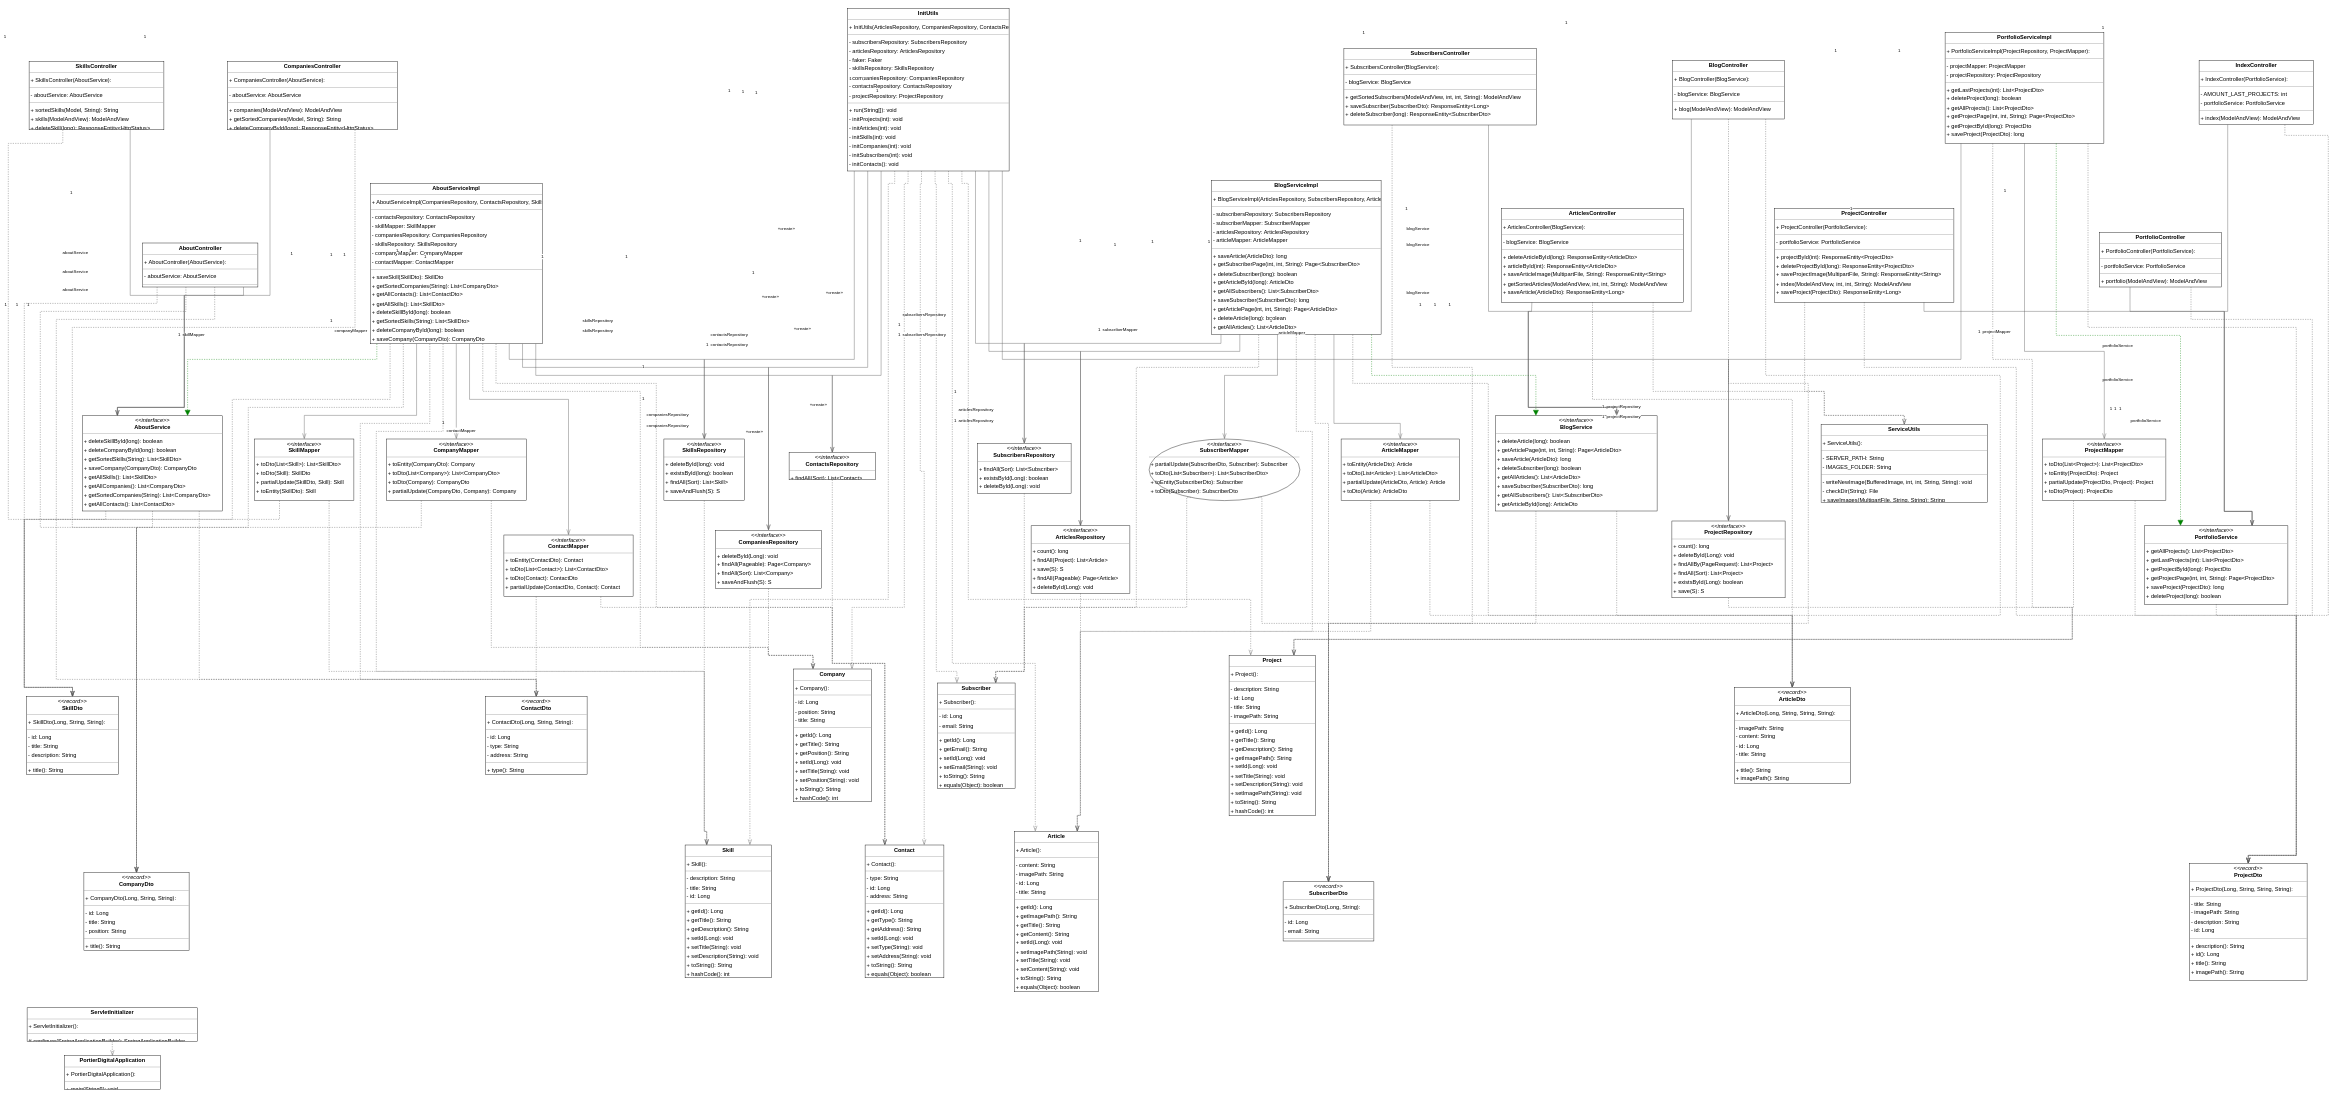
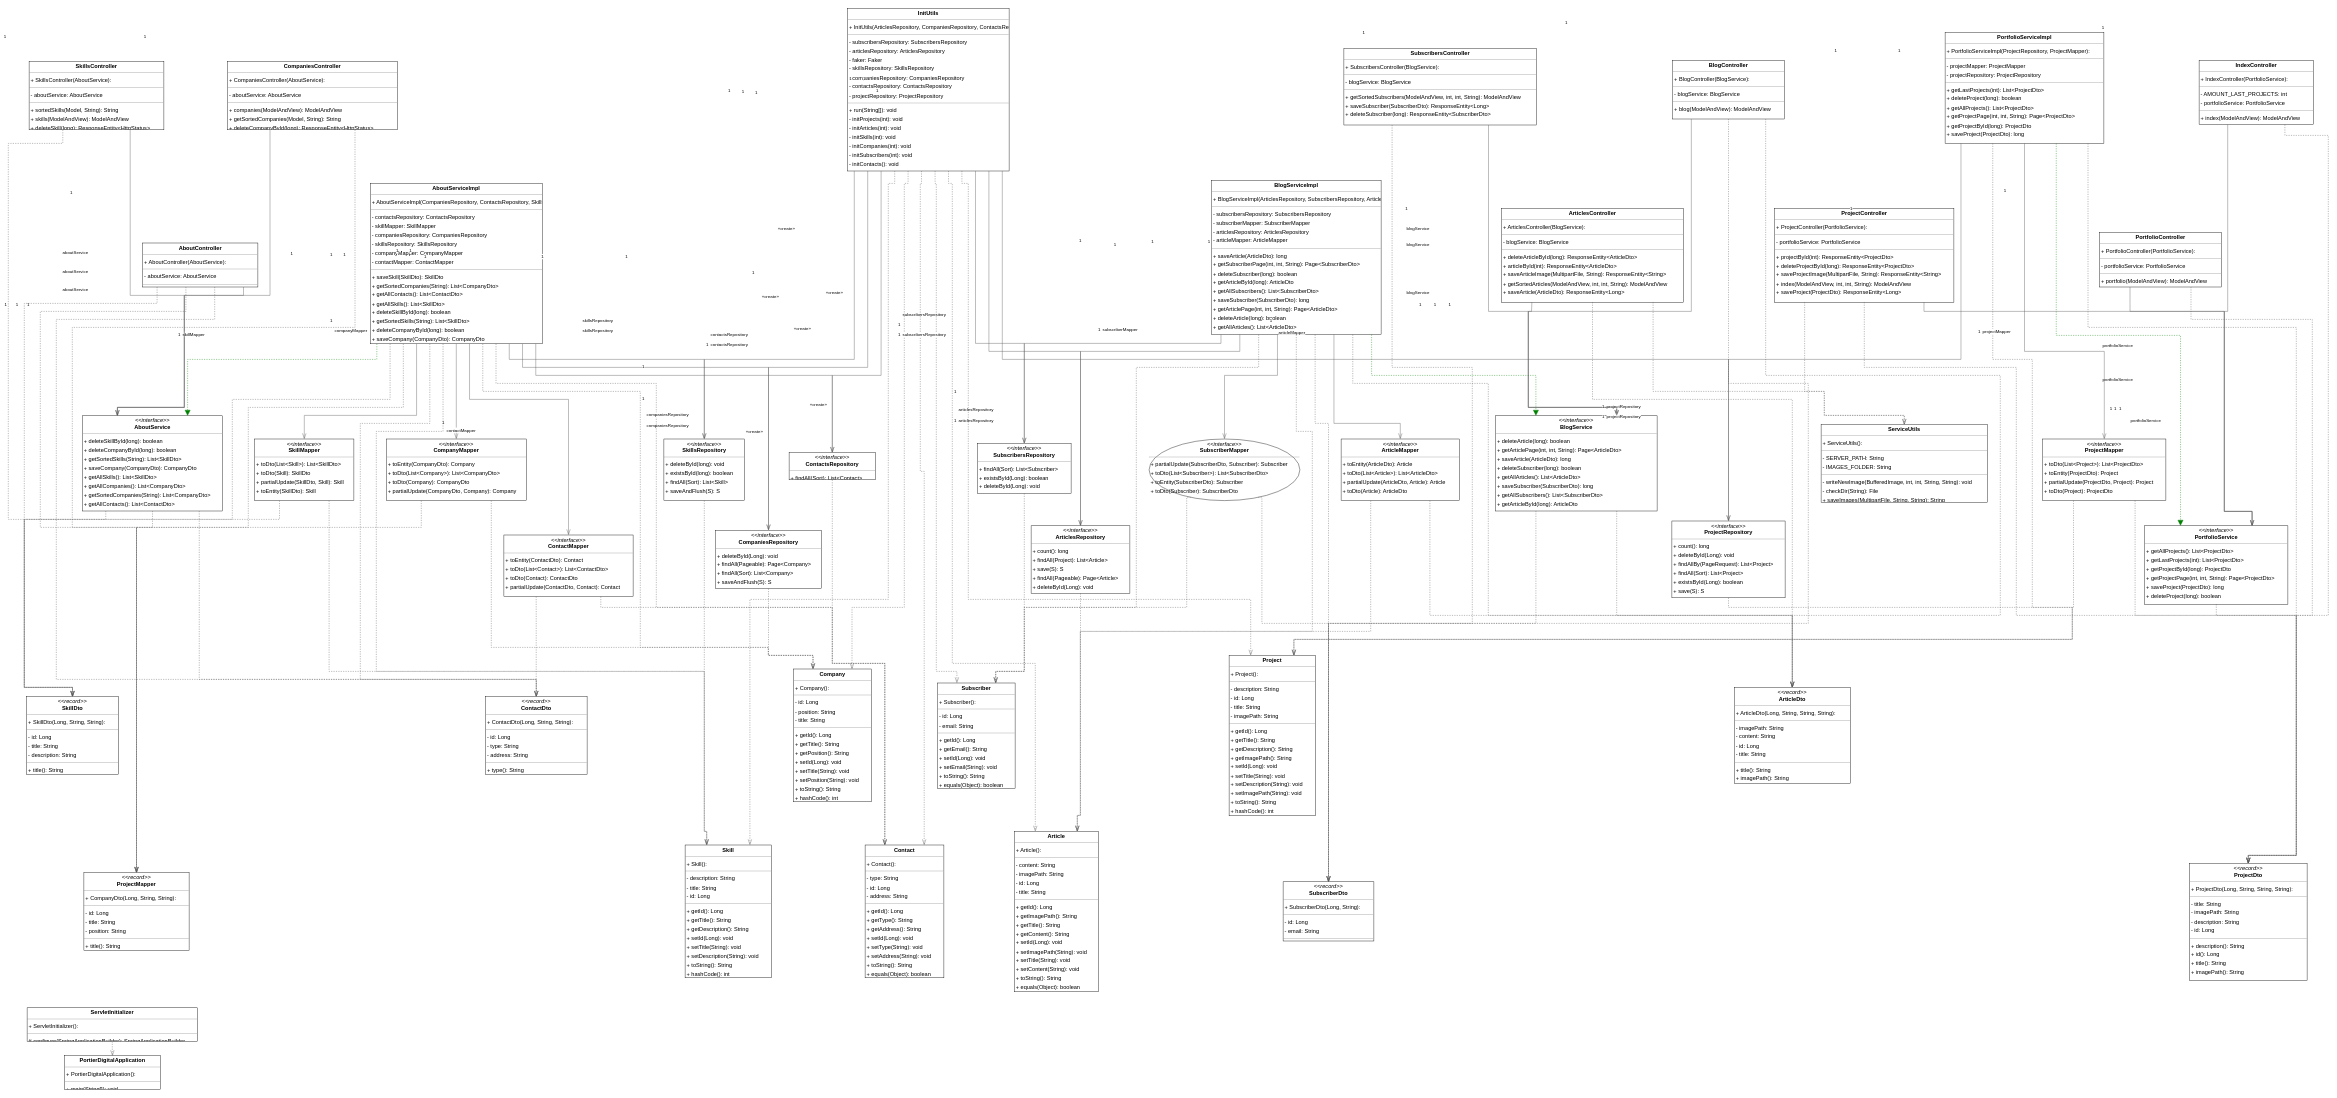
node "<<record>> CompanyDto + CompanyDto(Long, String, String): - id: Long - title: String - position: String + title(): String + position(): String + id(): Long": label "<<record>> CompanyDto + CompanyDto(Long, String, String): - id: Long - title: String - position: String + title(): String + position(): String + id(): Long" -> "<<record>> ProjectMapper + CompanyDto(Long, String, String): - id: Long - title: String - position: String + title(): String + position(): String + id(): Long"
